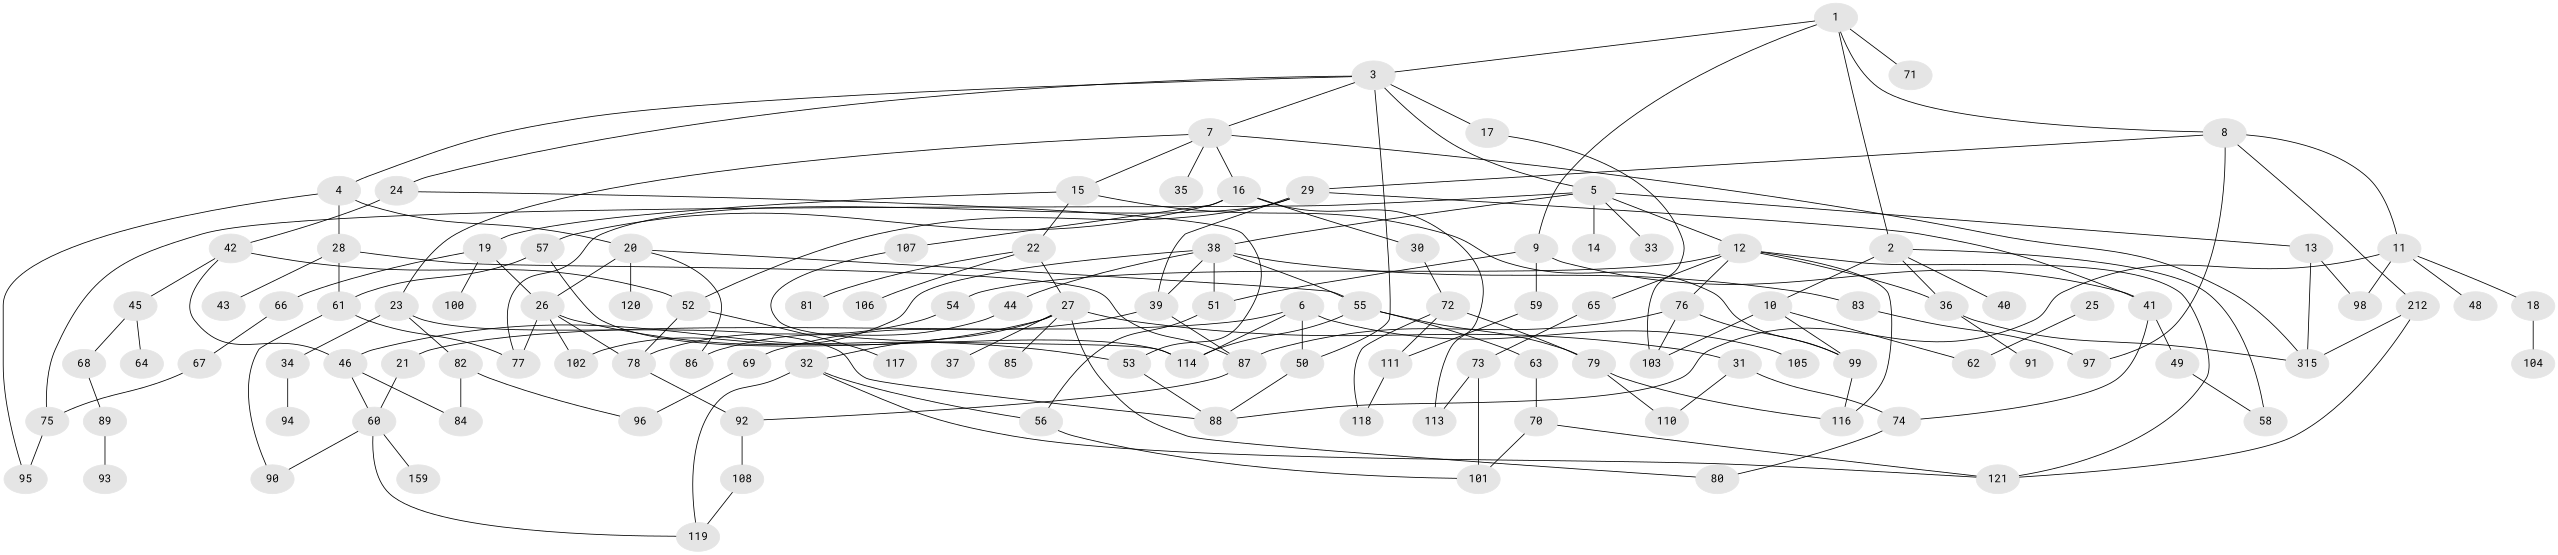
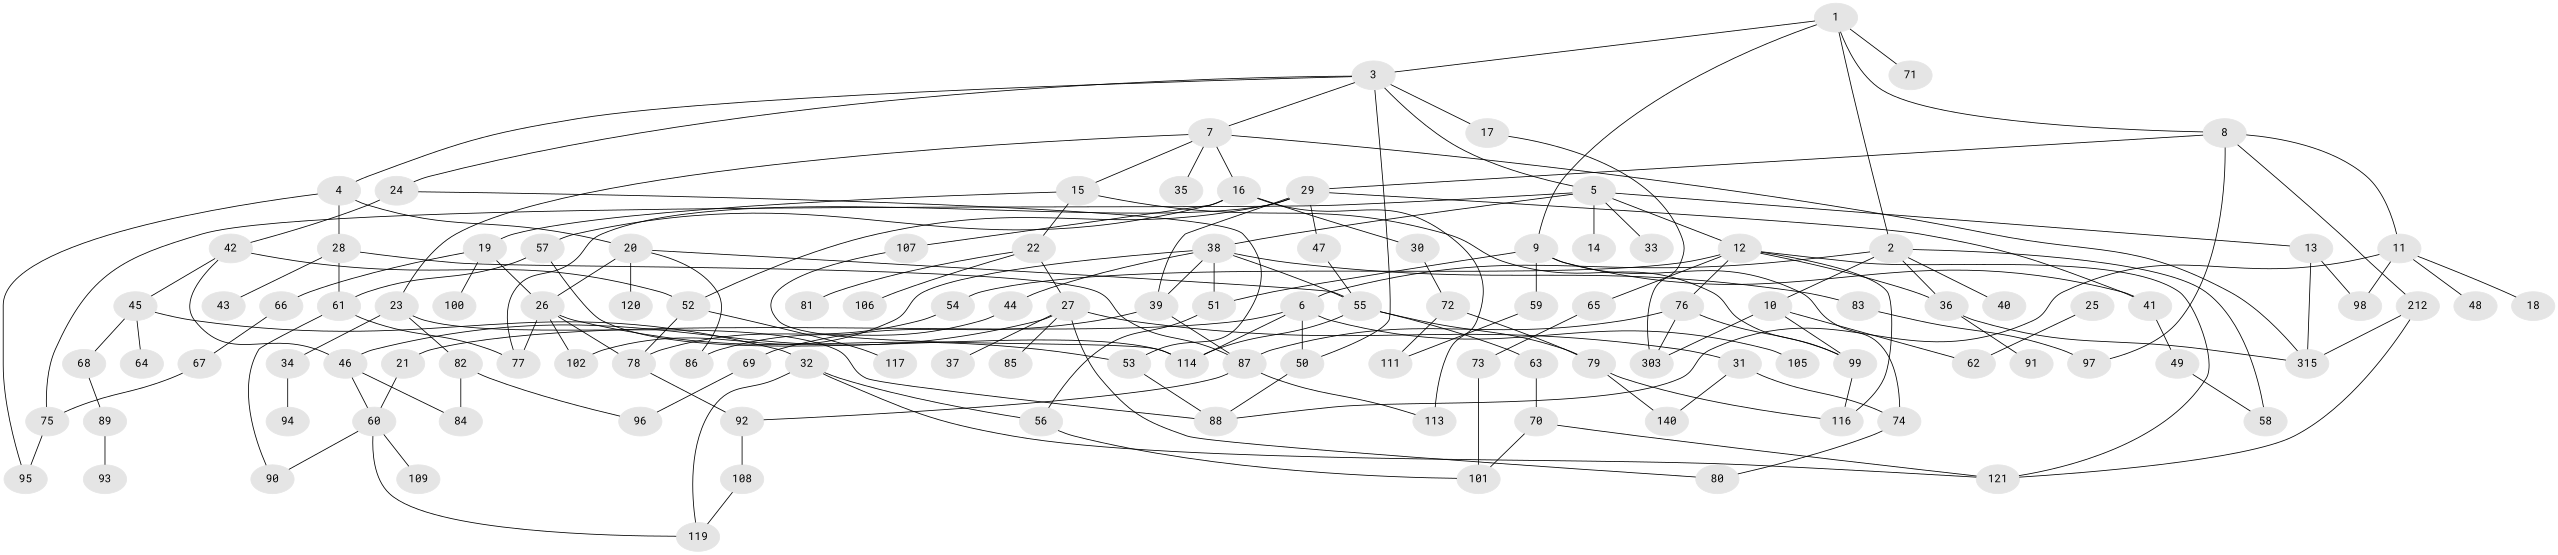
node "47": added
edge "2" -- "6": added
edge "27" -- "32": now "45" -- "32"
node "103": label "103" -> "303"
node "104": removed
edge "73" -- "113": now "87" -- "113"
edge "41" -- "74": now "9" -- "74"
node "118": removed
node "110": label "110" -> "140"
node "159": label "159" -> "109"
